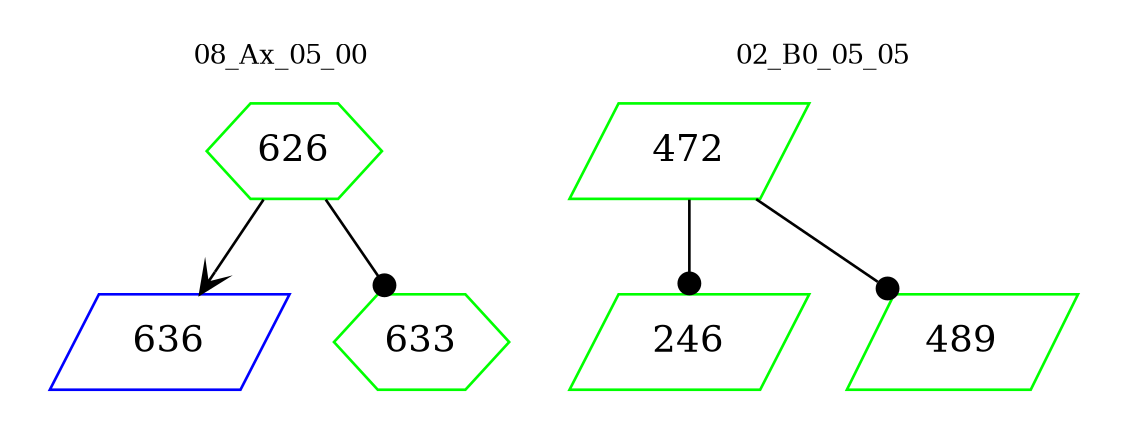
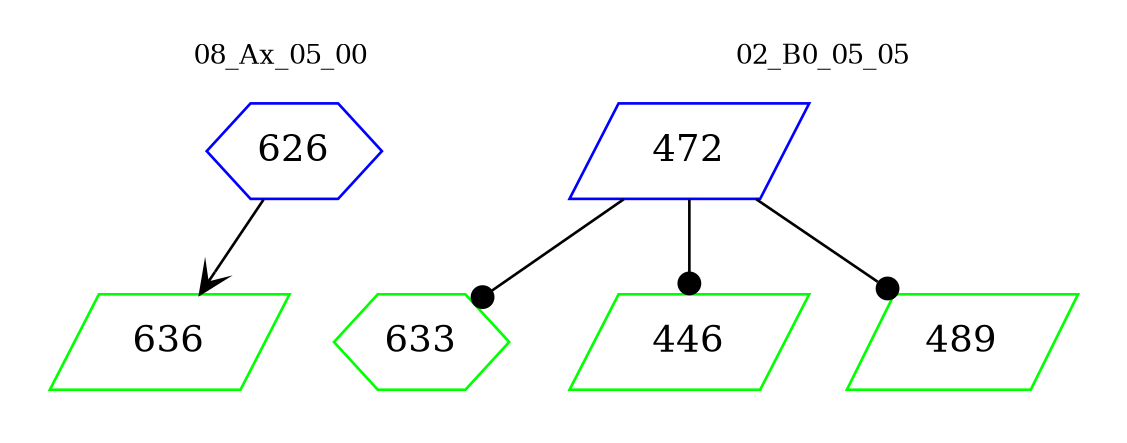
node "626": color green -> blue
node "472": color green -> blue
edge "626" -> "633": now "472" -> "633"
node "636": color blue -> green
node "246": label "246" -> "446"
